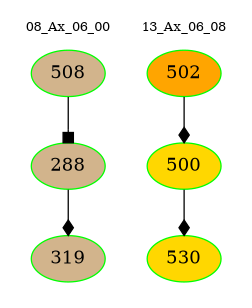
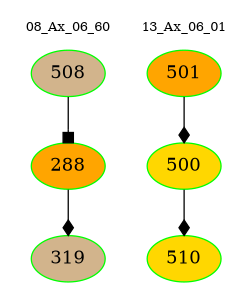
cluster "08_Ax_06_00": label "08_Ax_06_00" -> "08_Ax_06_60"
cluster "13_Ax_06_08": label "13_Ax_06_08" -> "13_Ax_06_01"
node "502": label "502" -> "501"
node "288": fillcolor tan -> orange
node "530": label "530" -> "510"
